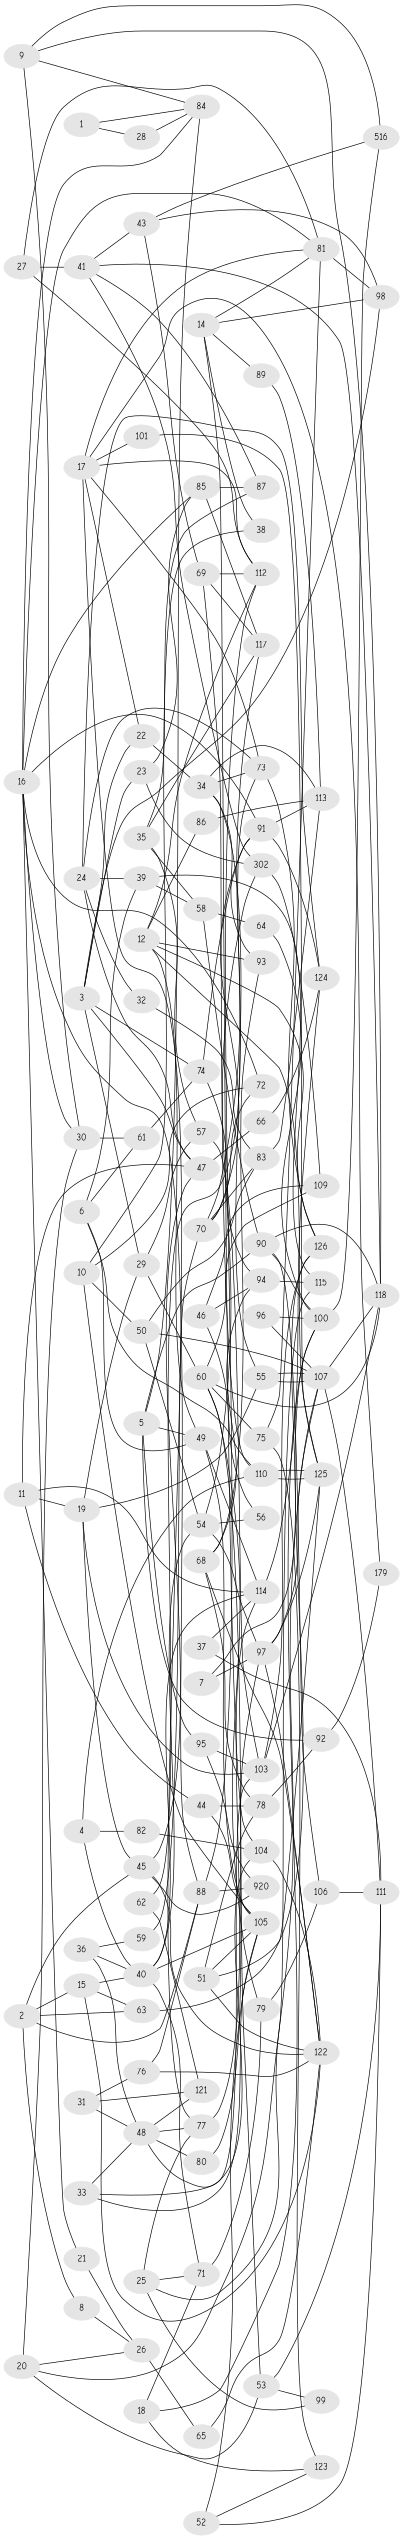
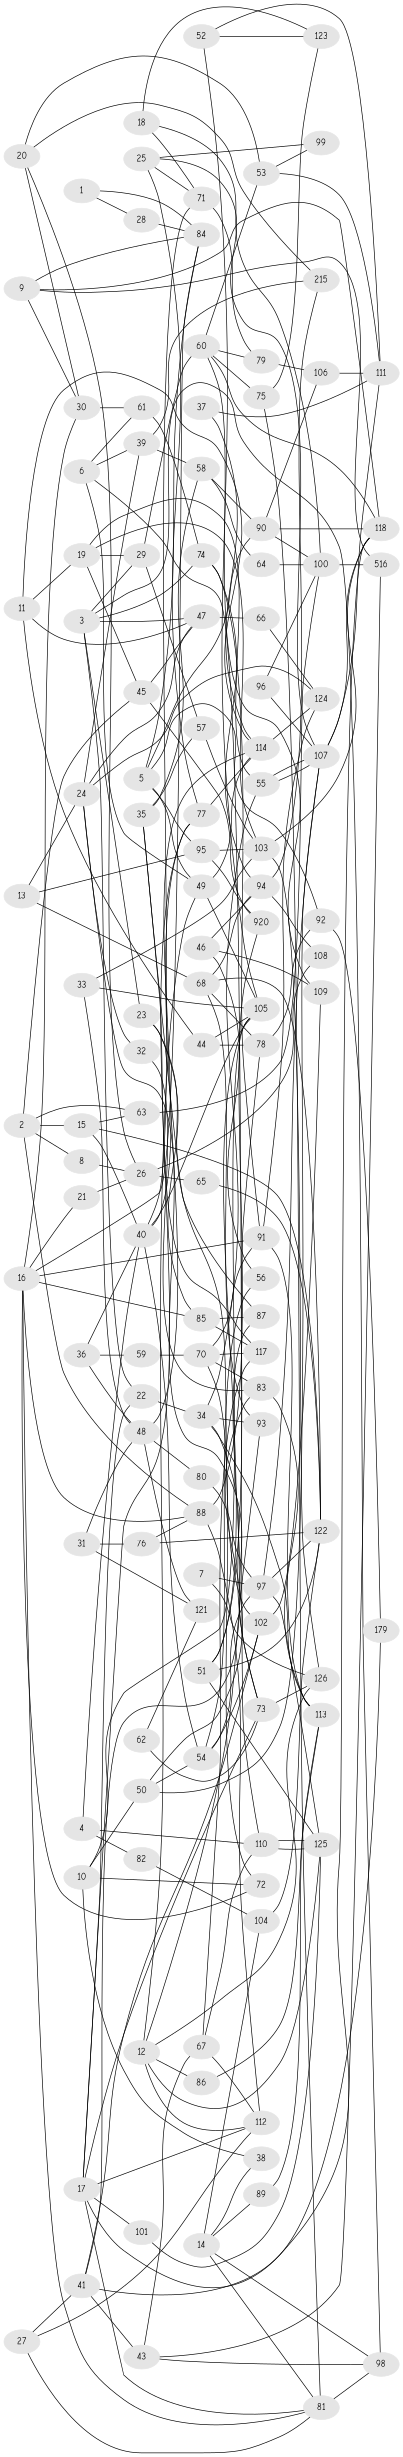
node "69": label "69" -> "67"
node "302": label "302" -> "102"
node "13": added
node "108": added
node "115": label "115" -> "215"
edge "45" -- "122": removed
edge "104" -- "48": removed
